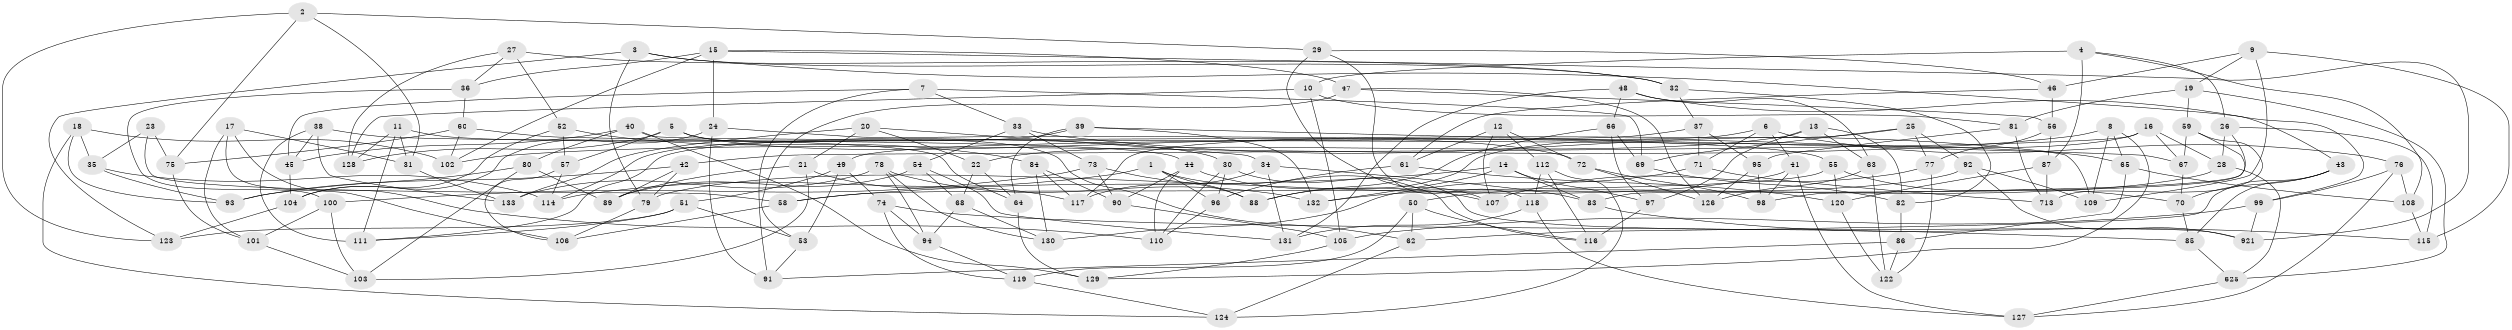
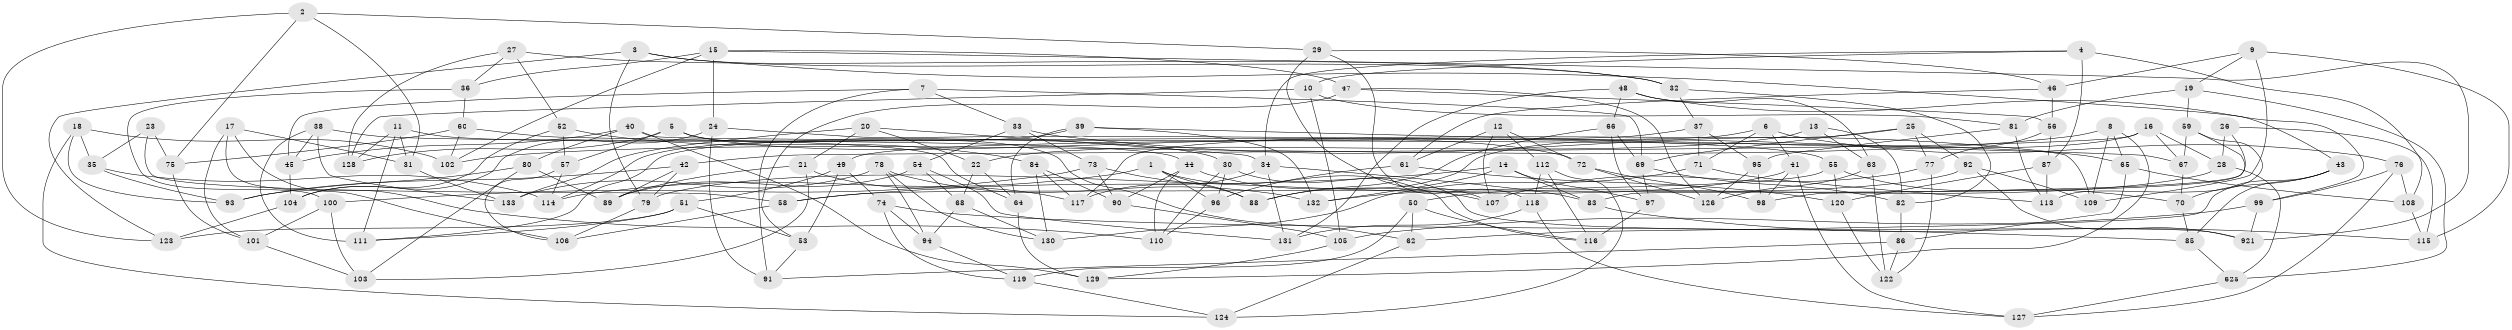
edge "4" -- "26": now "4" -- "34"
edge "13" -- "97": now "69" -- "97"
node "713": label "713" -> "113"
